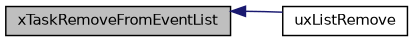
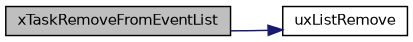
edge "uxListRemove" -> "xTaskRemoveFromEventList": reversed
